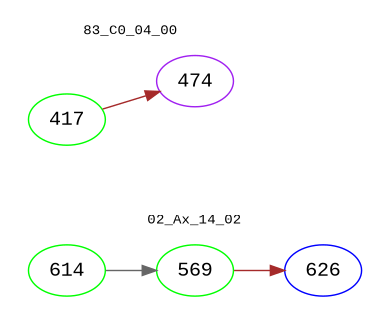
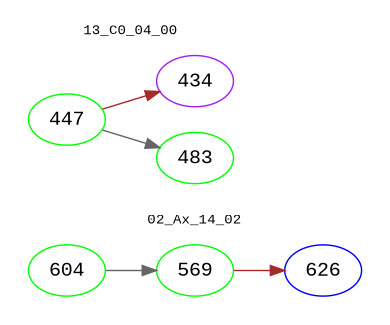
cluster "83_C0_04_00": label "83_C0_04_00" -> "13_C0_04_00"
node "474": label "474" -> "434"
node "417": label "417" -> "447"
node "483": added
node "614": label "614" -> "604"
